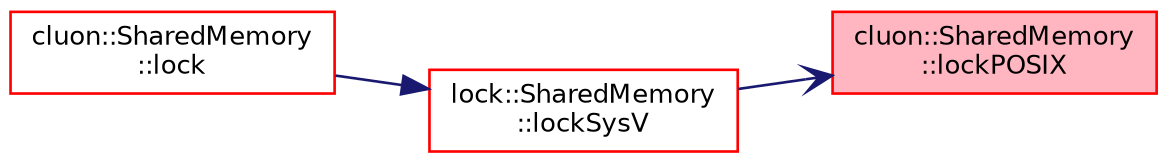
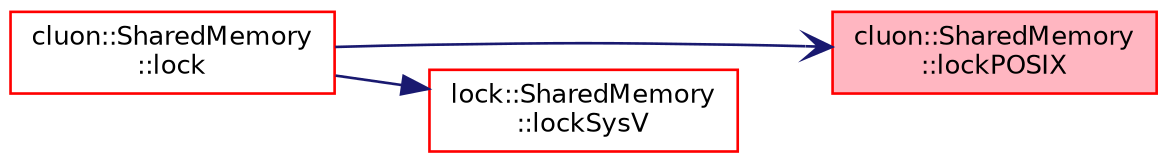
edge "lock::SharedMemory ::lockSysV" -> "cluon::SharedMemory ::lockPOSIX": now "cluon::SharedMemory ::lock" -> "cluon::SharedMemory ::lockPOSIX"
